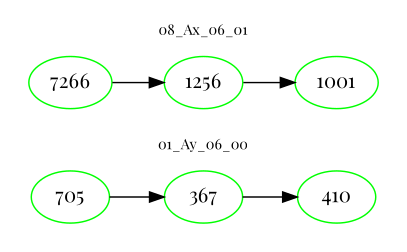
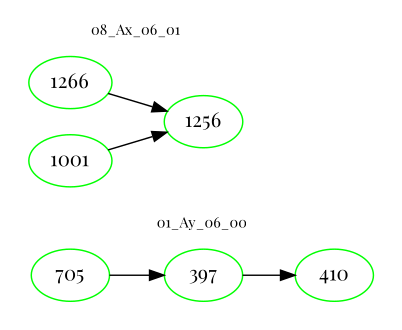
node "7266": label "7266" -> "1266"
edge "1256" -> "1001": reversed
node "367": label "367" -> "397"
